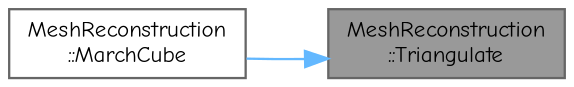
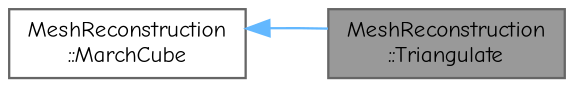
edge "MeshReconstruction ::MarchCube" -> "MeshReconstruction ::Triangulate": reversed
